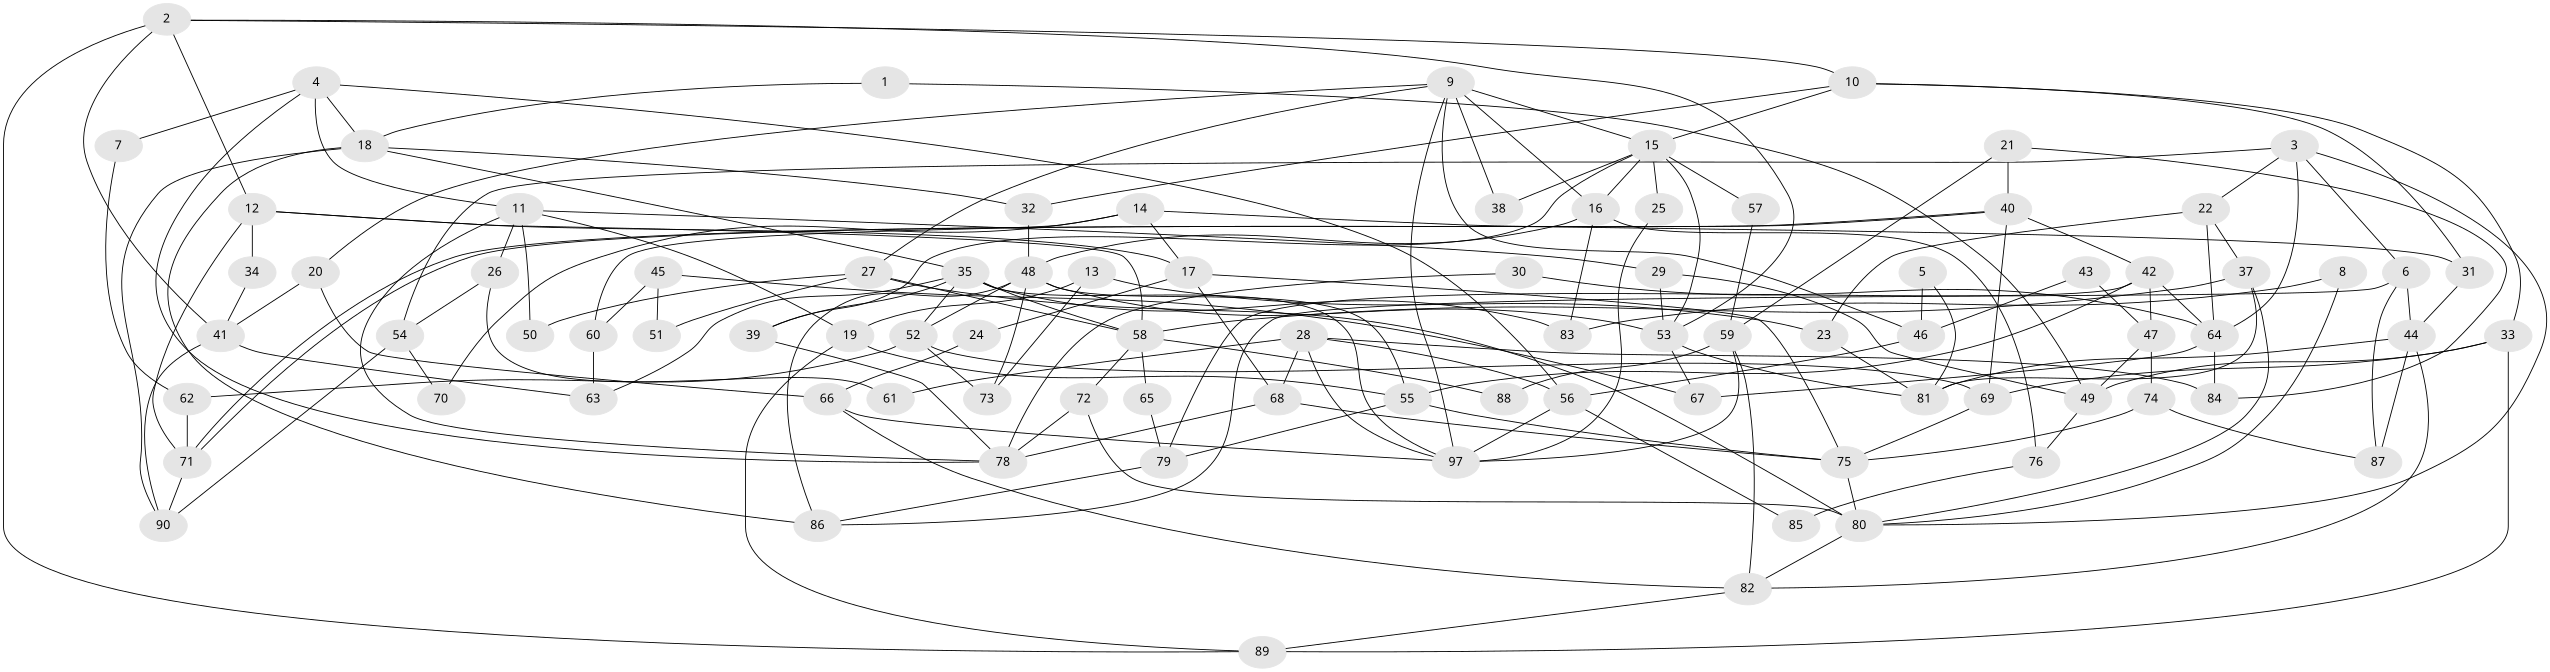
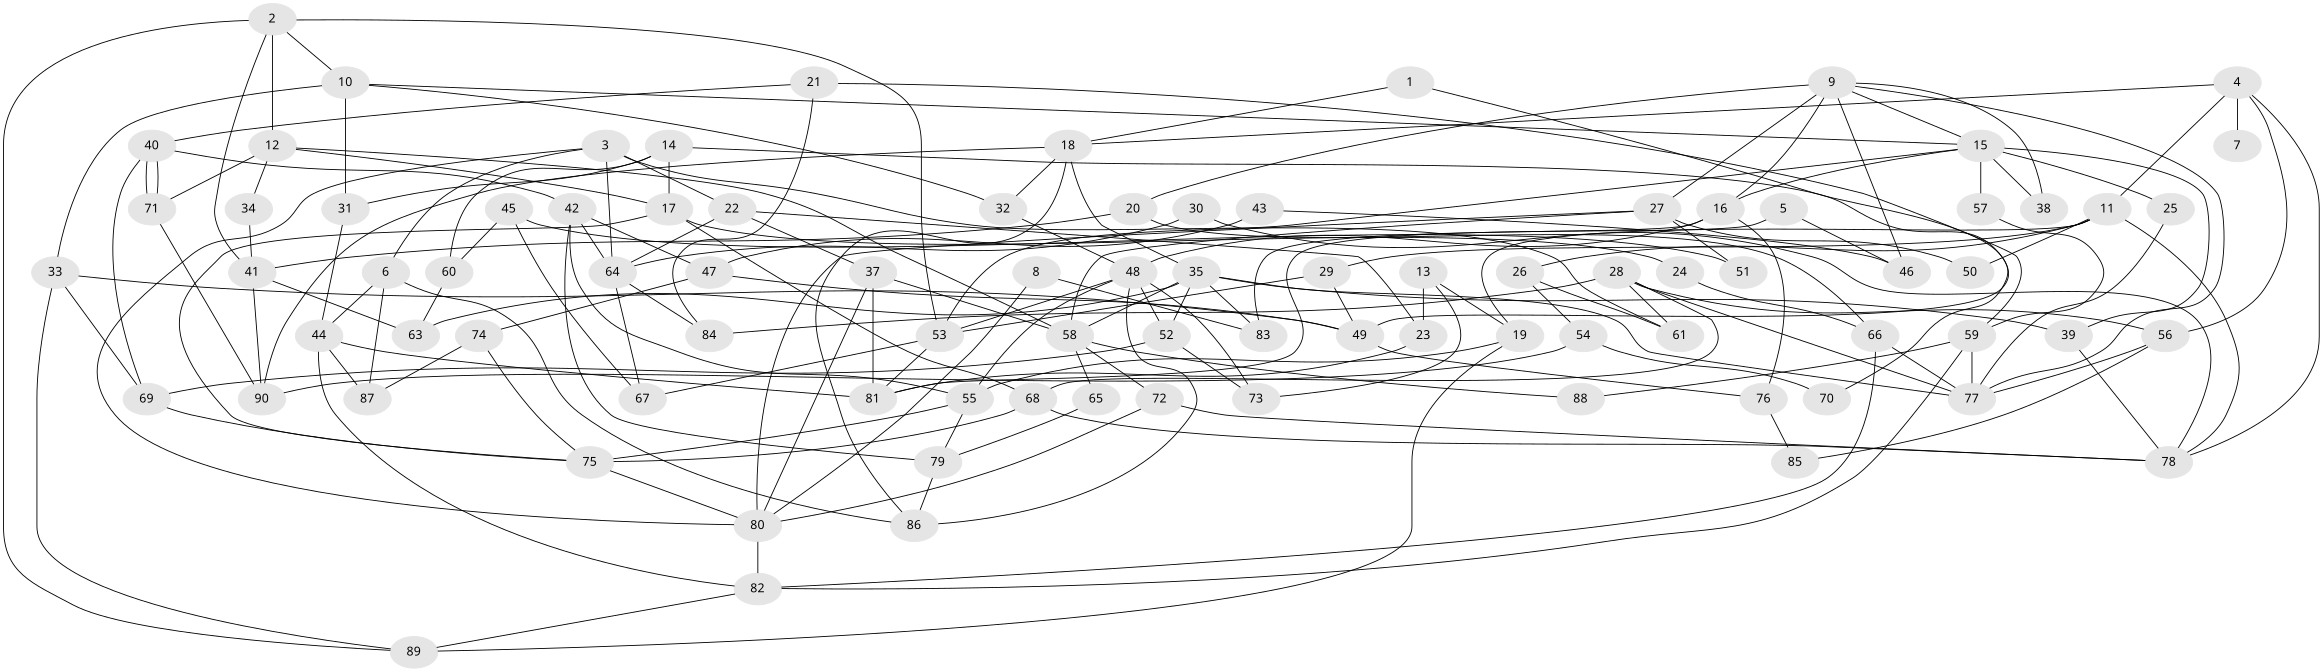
edge "3" -- "54": now "3" -- "61"
edge "46" -- "56": removed
node "62": removed
node "97": label "97" -> "77"
